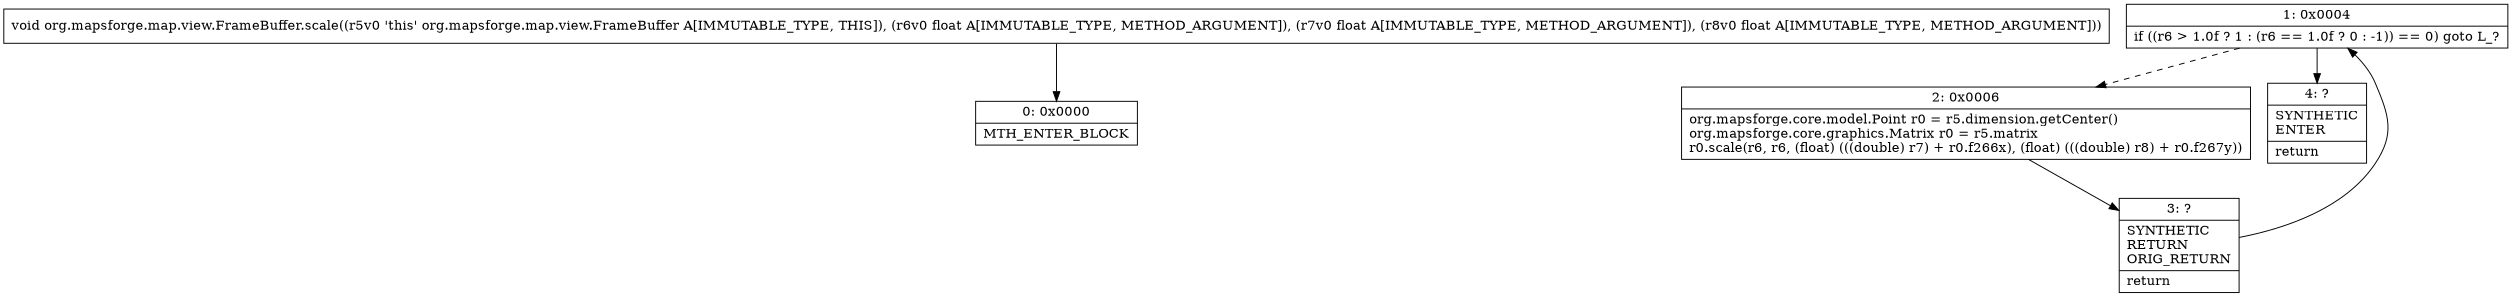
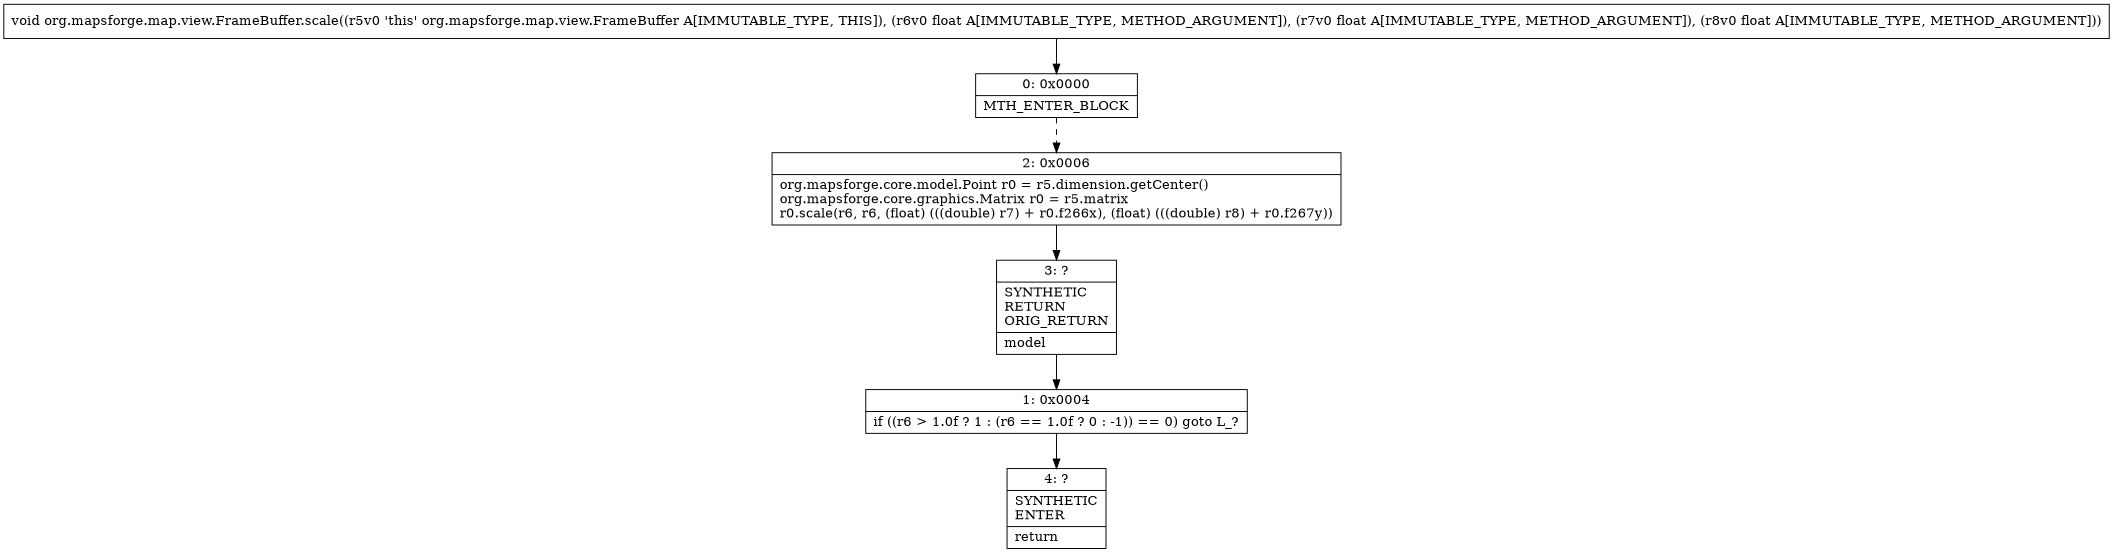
edge "1: 0x0004" -> "2: 0x0006": now "0: 0x0000" -> "2: 0x0006"
node "3: ?": text "return" -> "model"
